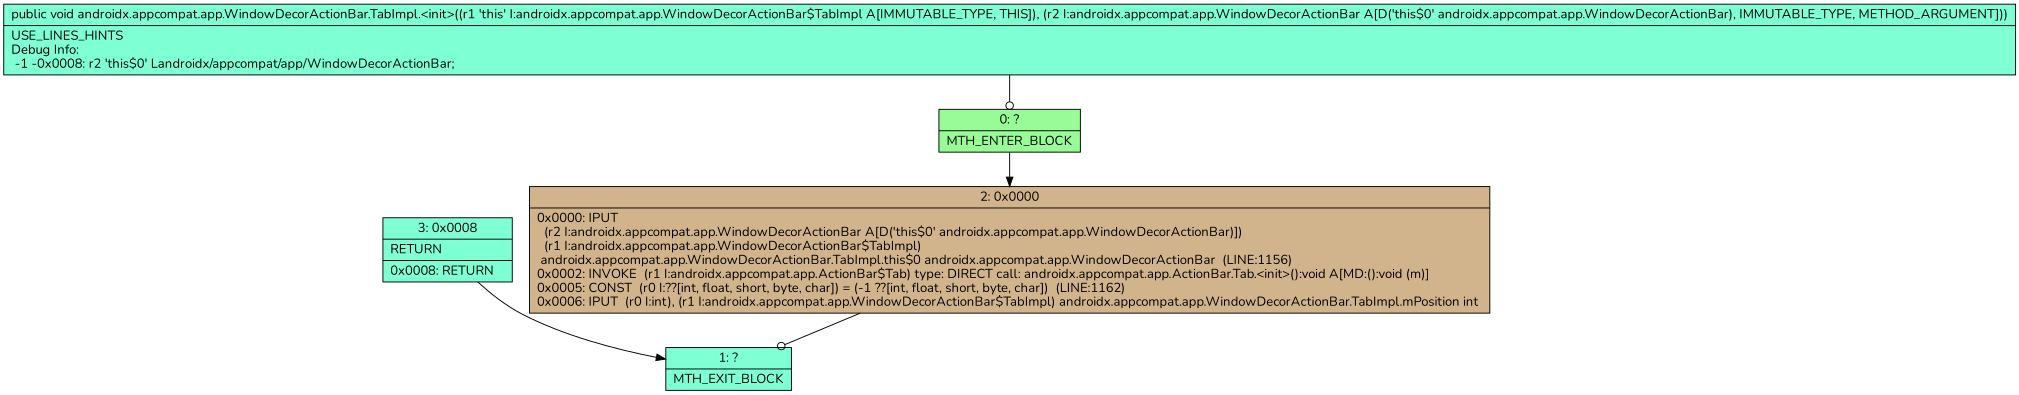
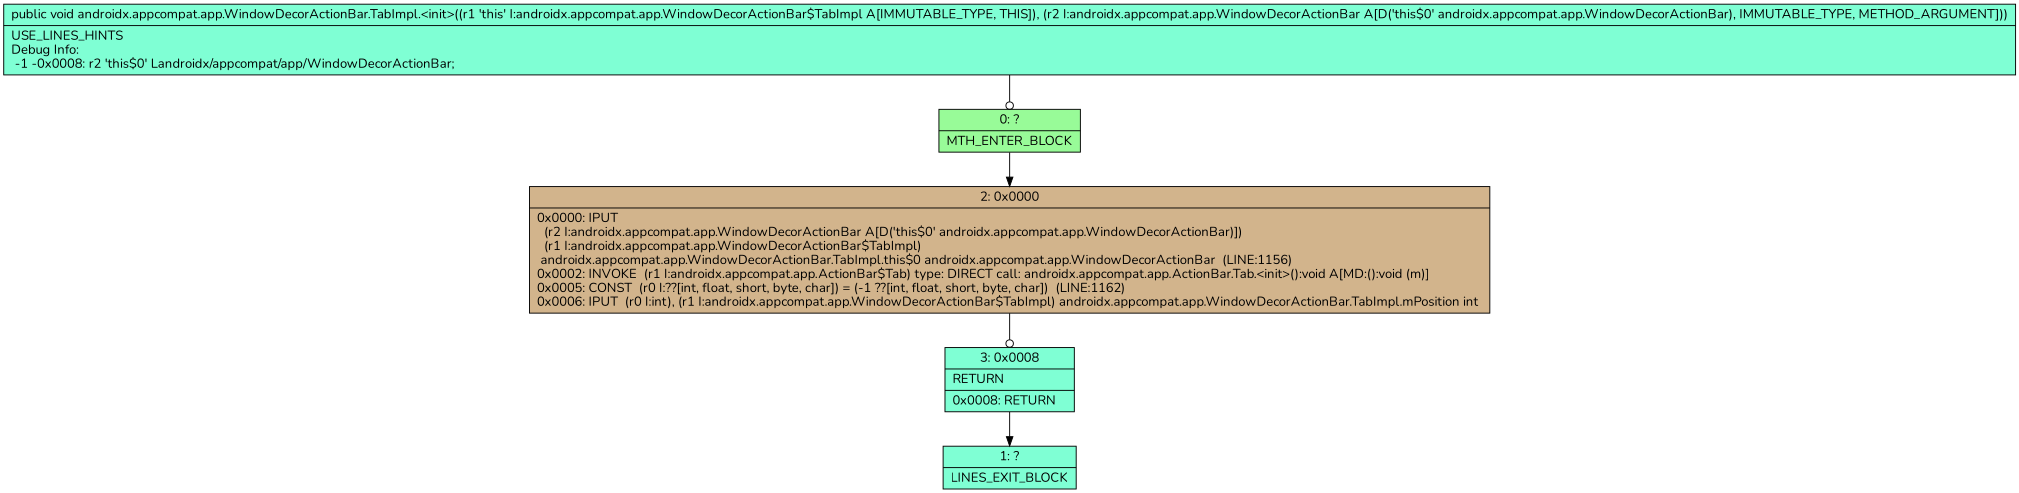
edge "2: 0x0000" -> "1: ?": now "2: 0x0000" -> "3: 0x0008"
node "1: ?": text "MTH_EXIT_BLOCK" -> "LINES_EXIT_BLOCK"
